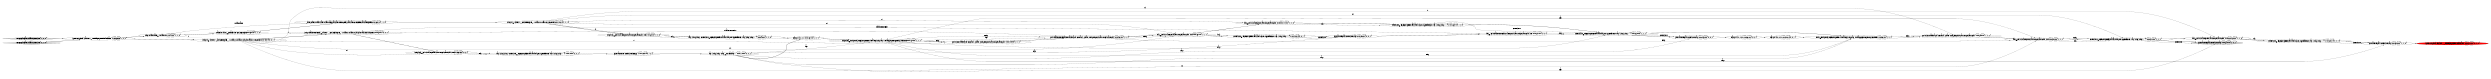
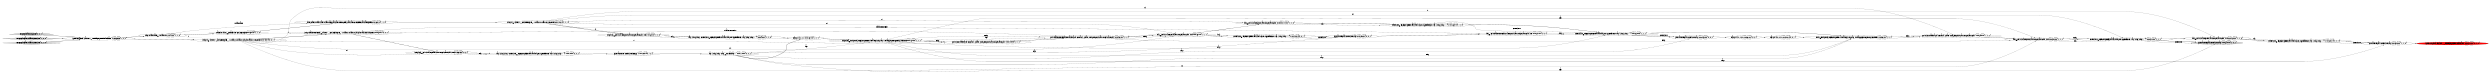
node "testGetAddTaskUserContent['0', '0', '1']": added
